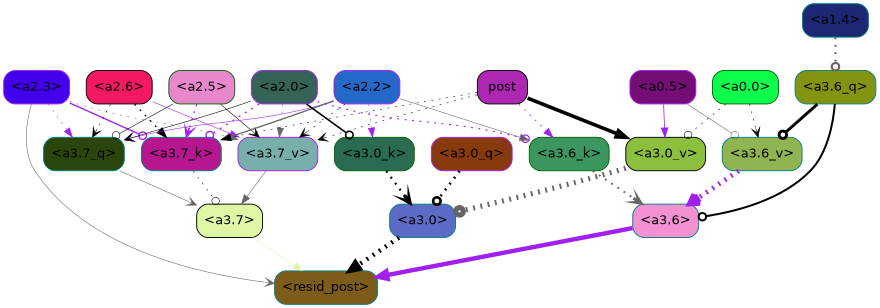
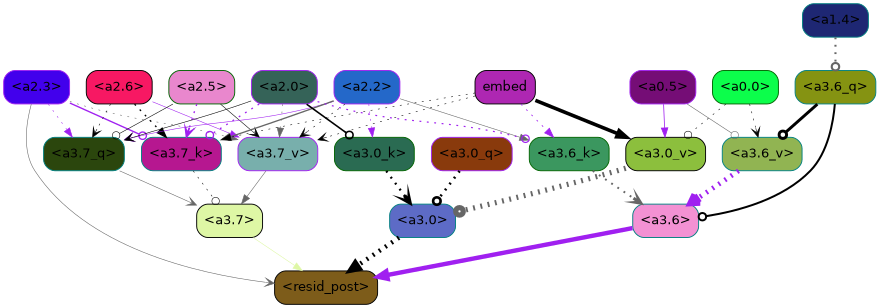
node "post": label "post" -> "embed"
node "<resid_post>": color teal -> black
